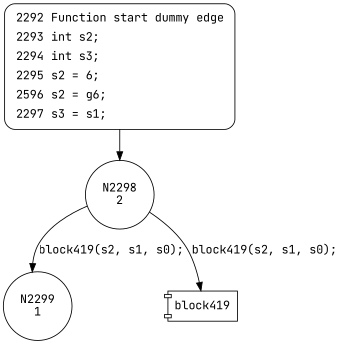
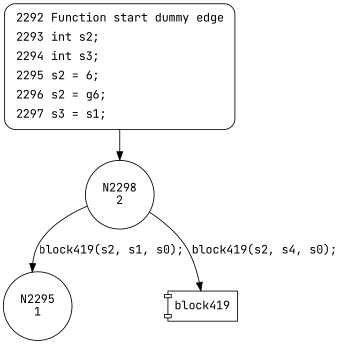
node "2292": text "2596" -> "2296"
edge "N2298 2" -> "block419": label "block419(s2, s1, s0);" -> "block419(s2, s4, s0);"
node "N2299 1": label "N2299 1" -> "N2295 1"
